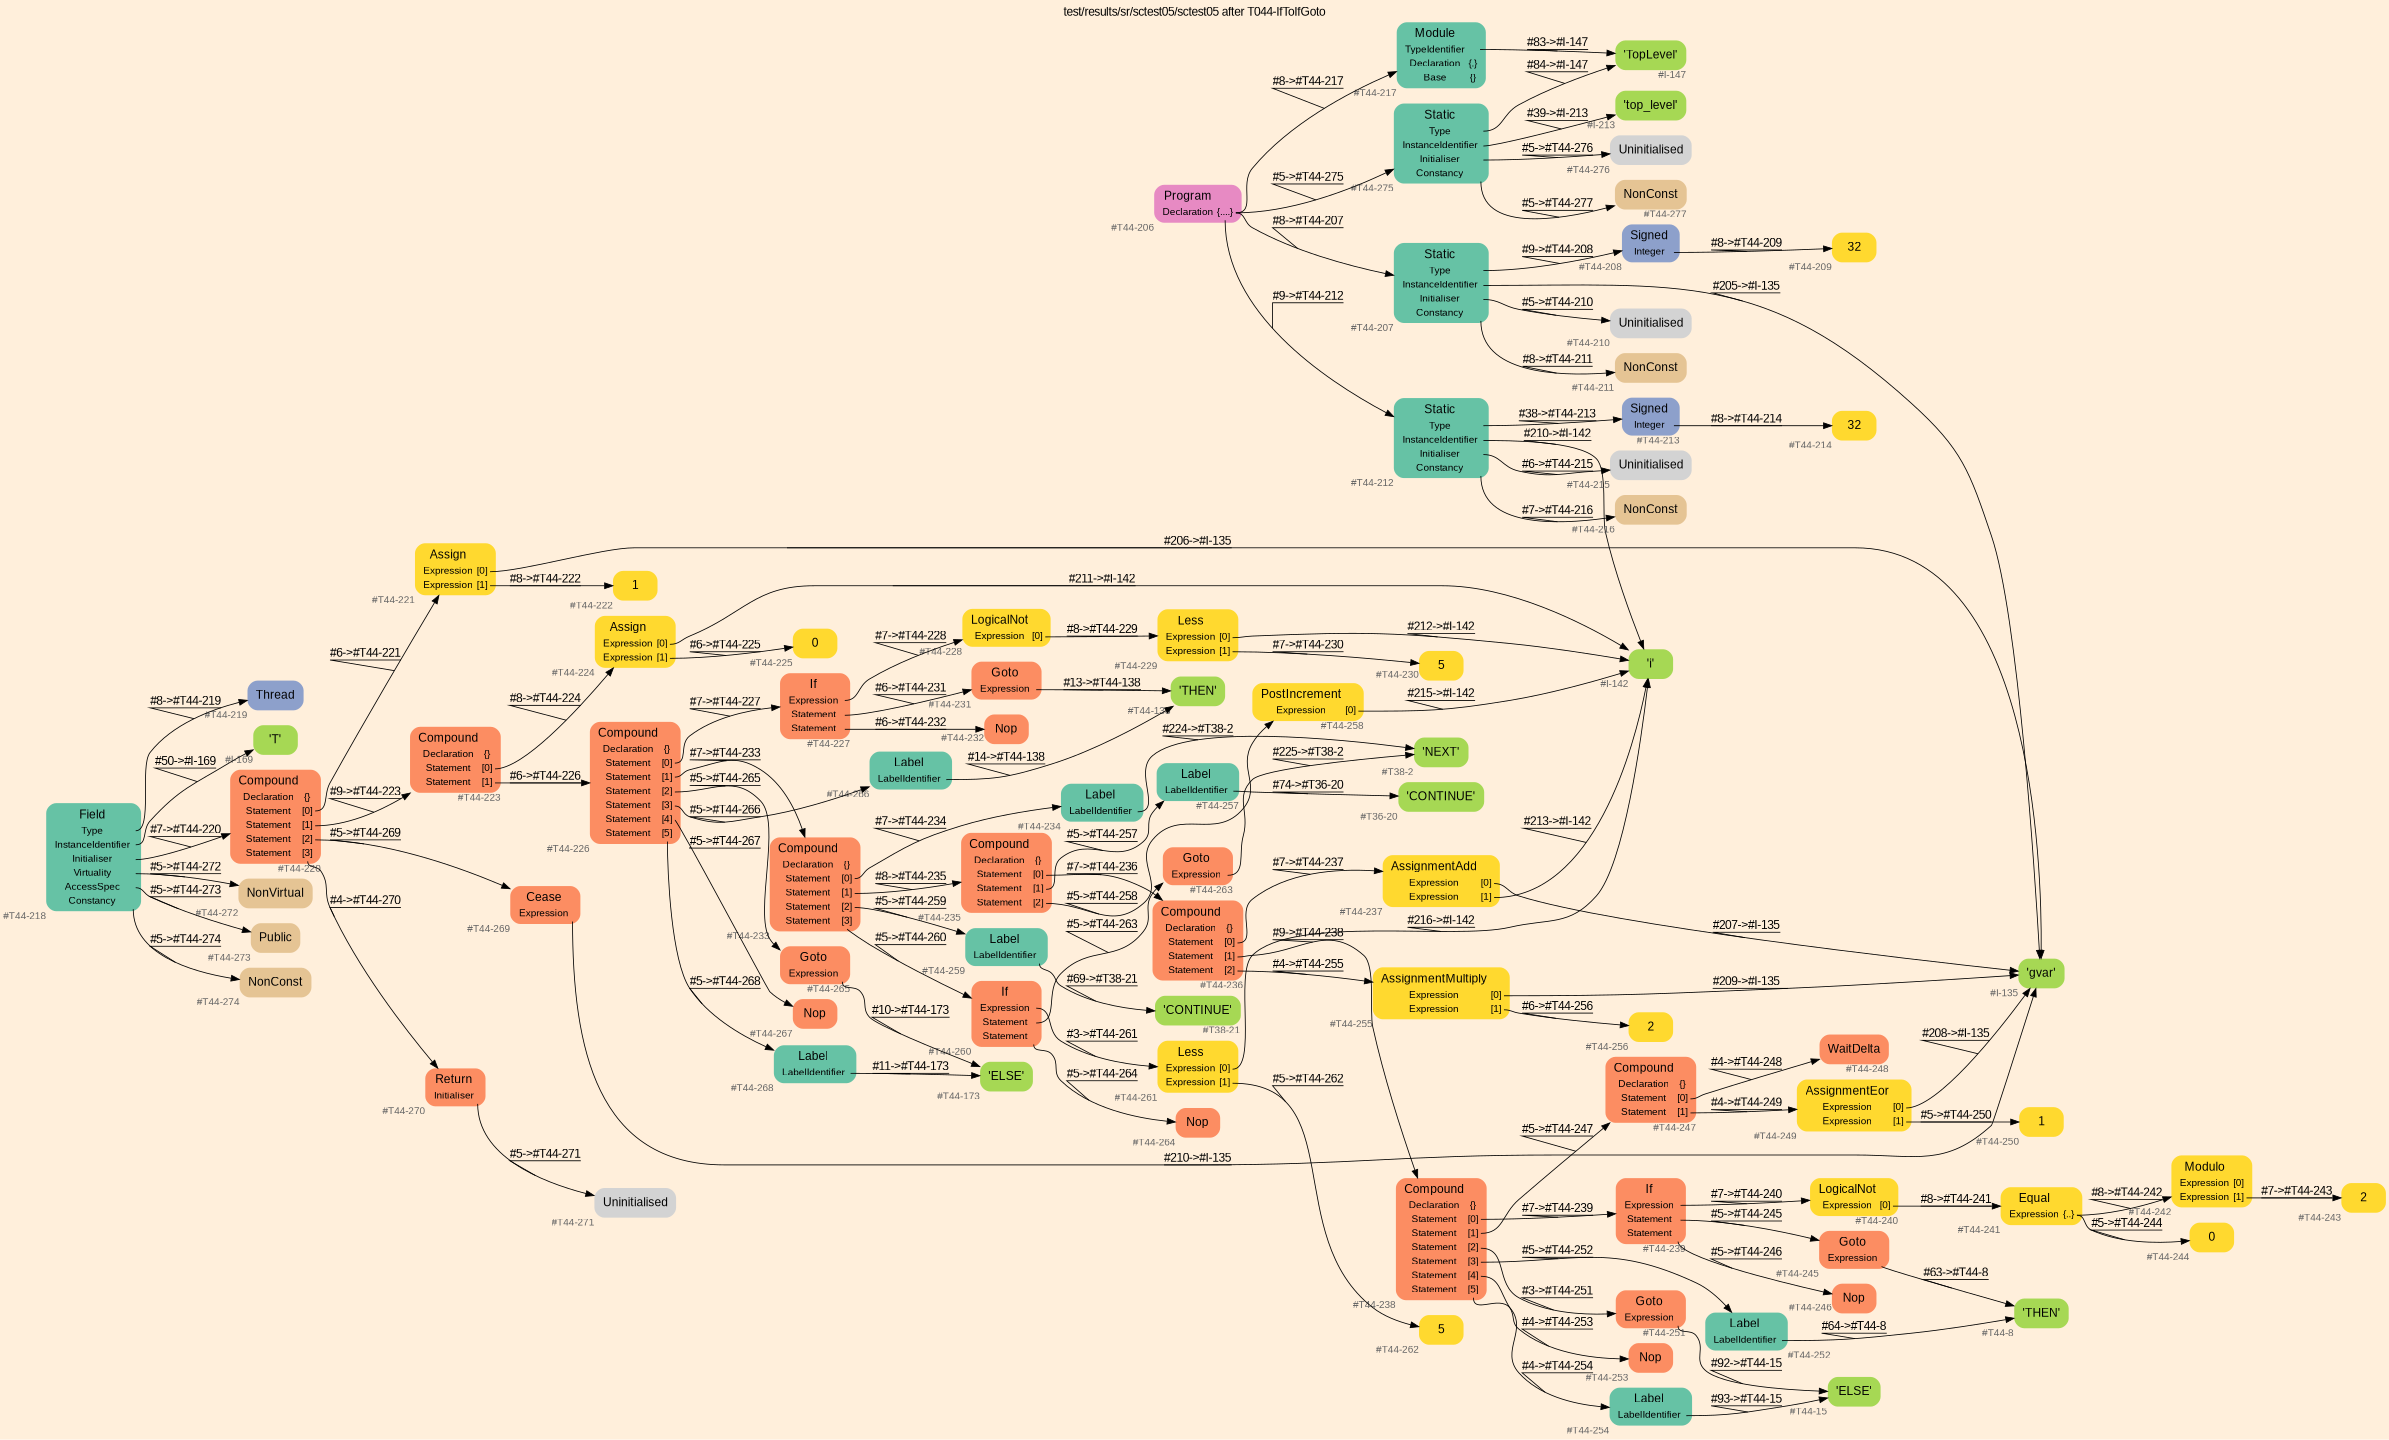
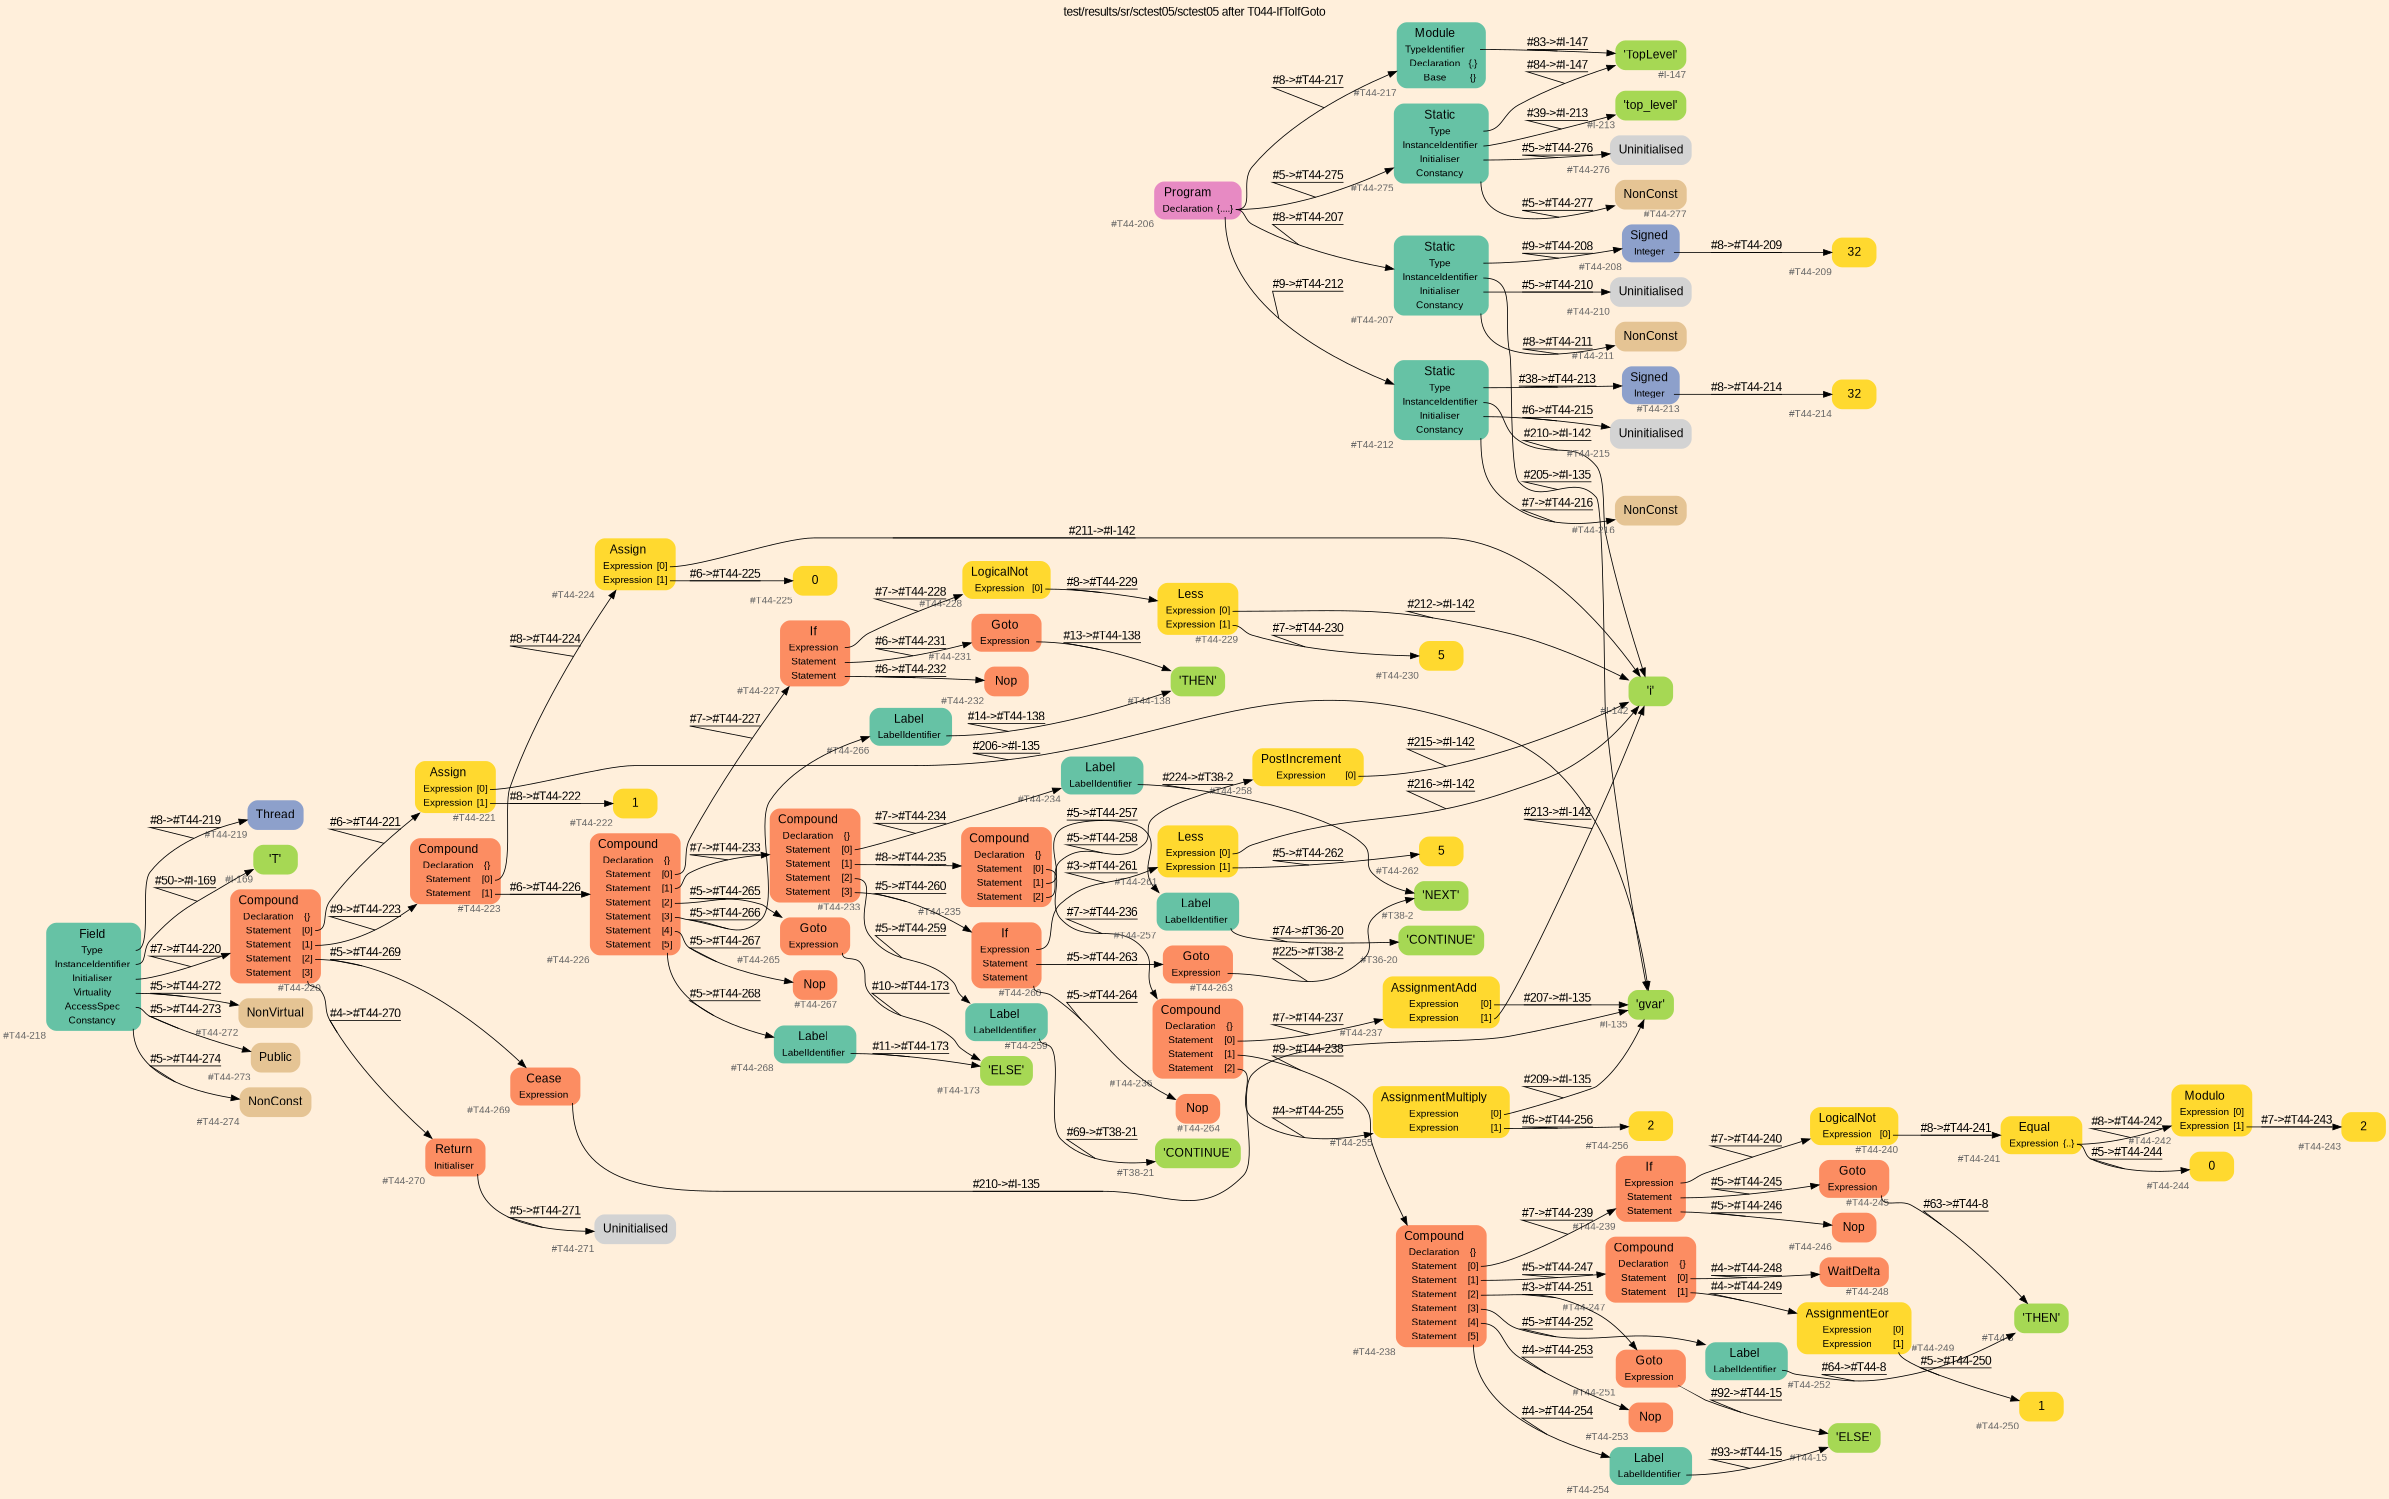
edge "AssignmentEor" -> "'gvar'": removed, label "#208->#I-135"
